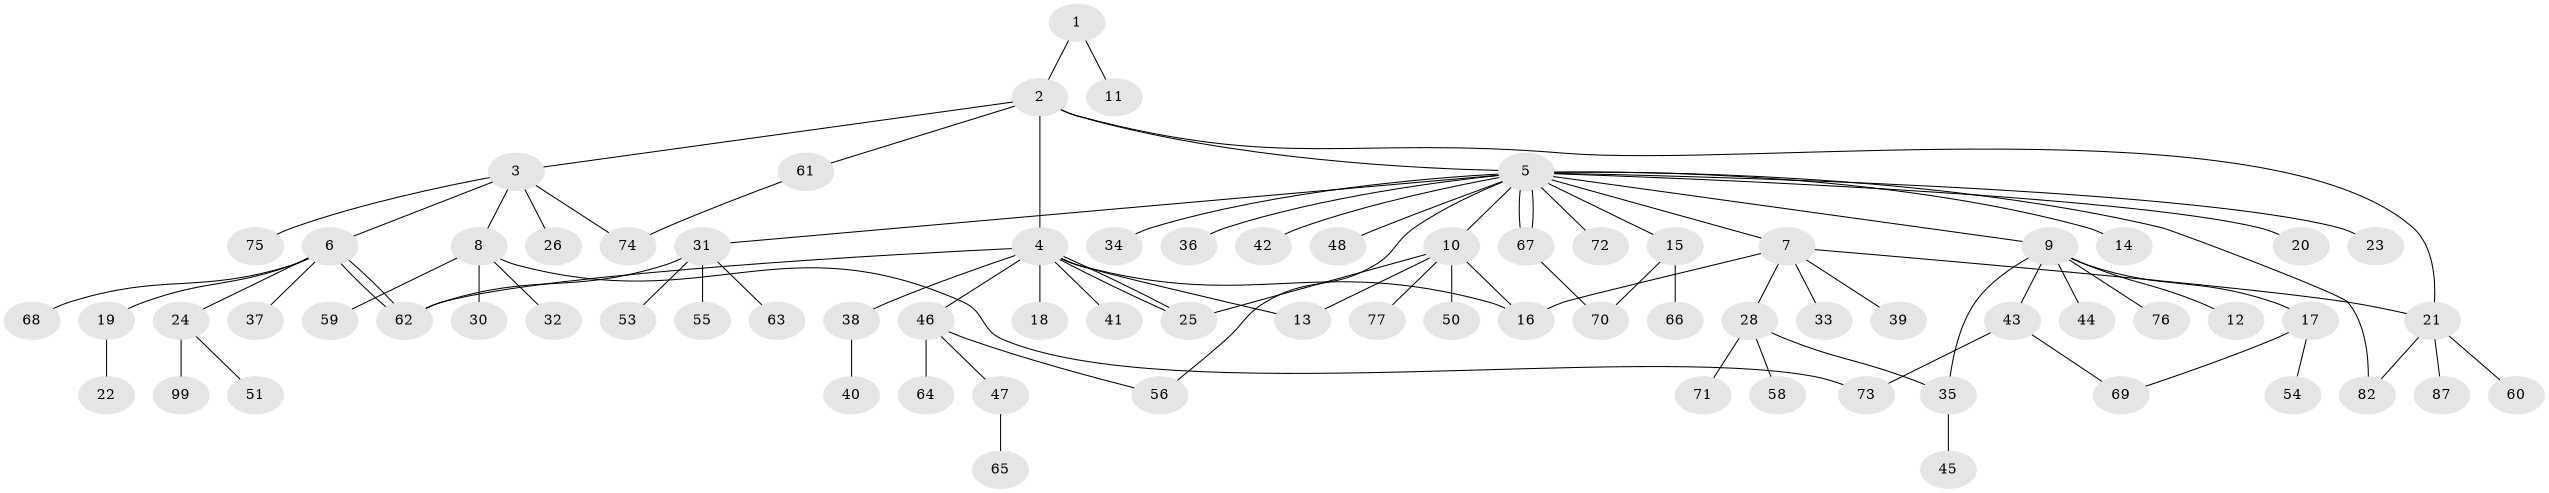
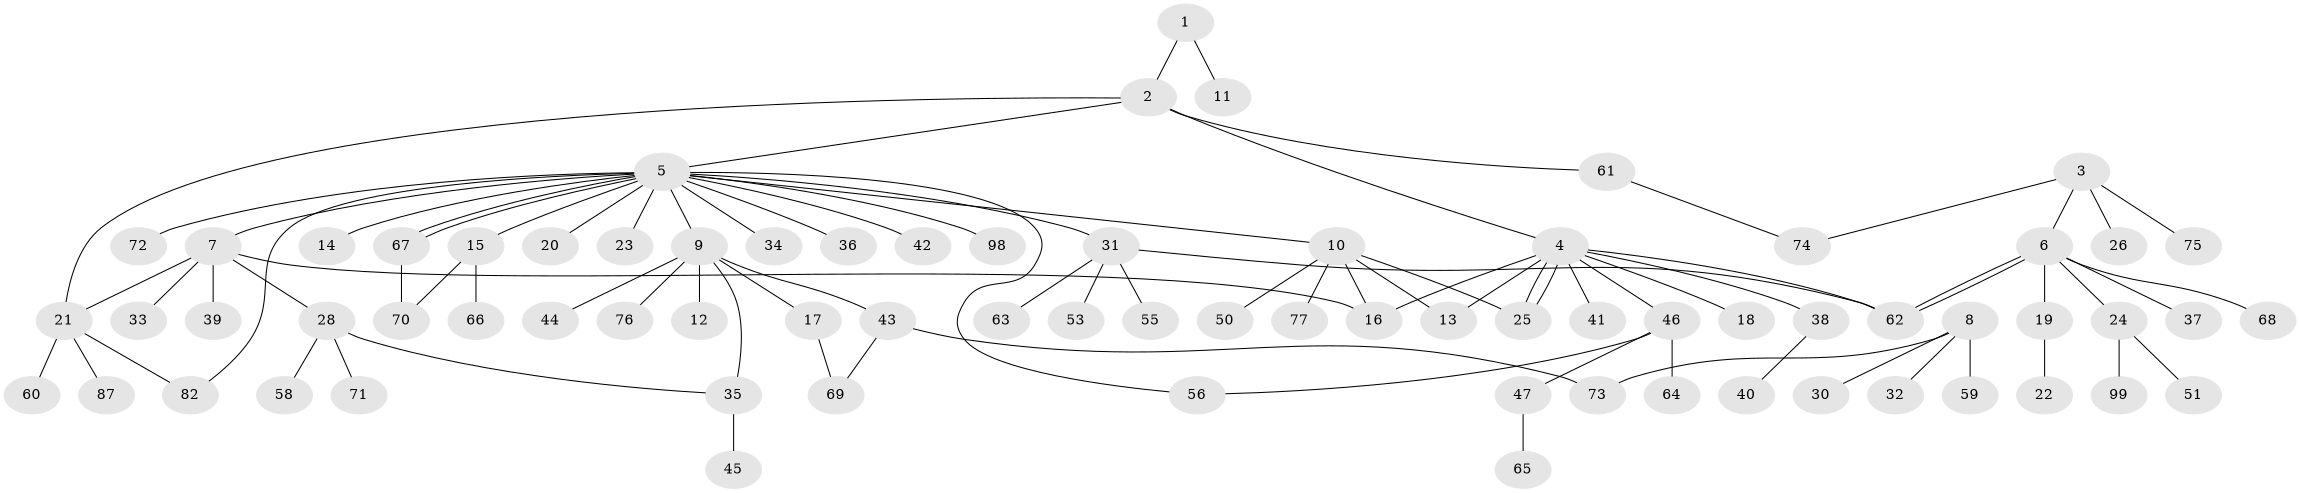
edge "2" -- "3": removed
edge "3" -- "8": removed
node "48": label "48" -> "98"
node "54": removed
